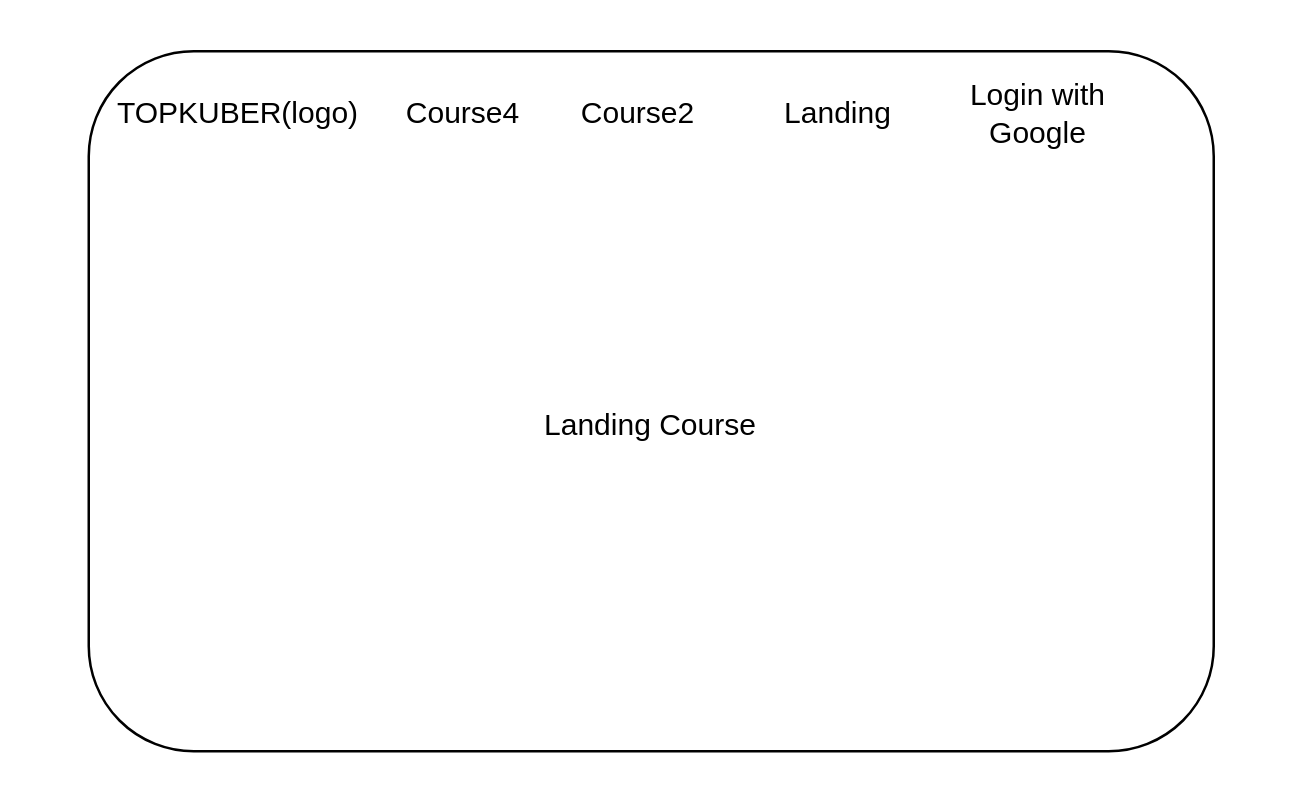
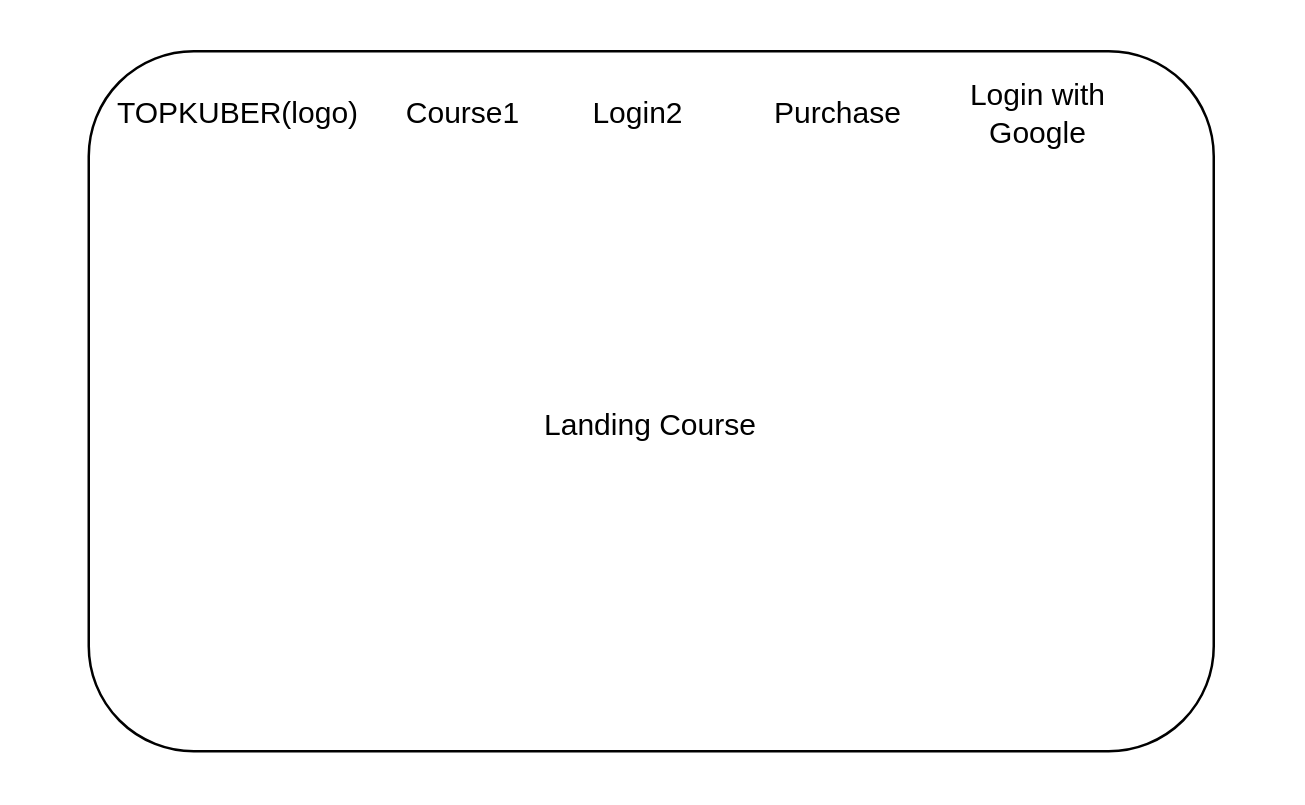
node "Course4": label "Course4" -> "Course1"
node "Course2": label "Course2" -> "Login2"
node "Landing": label "Landing" -> "Purchase"
